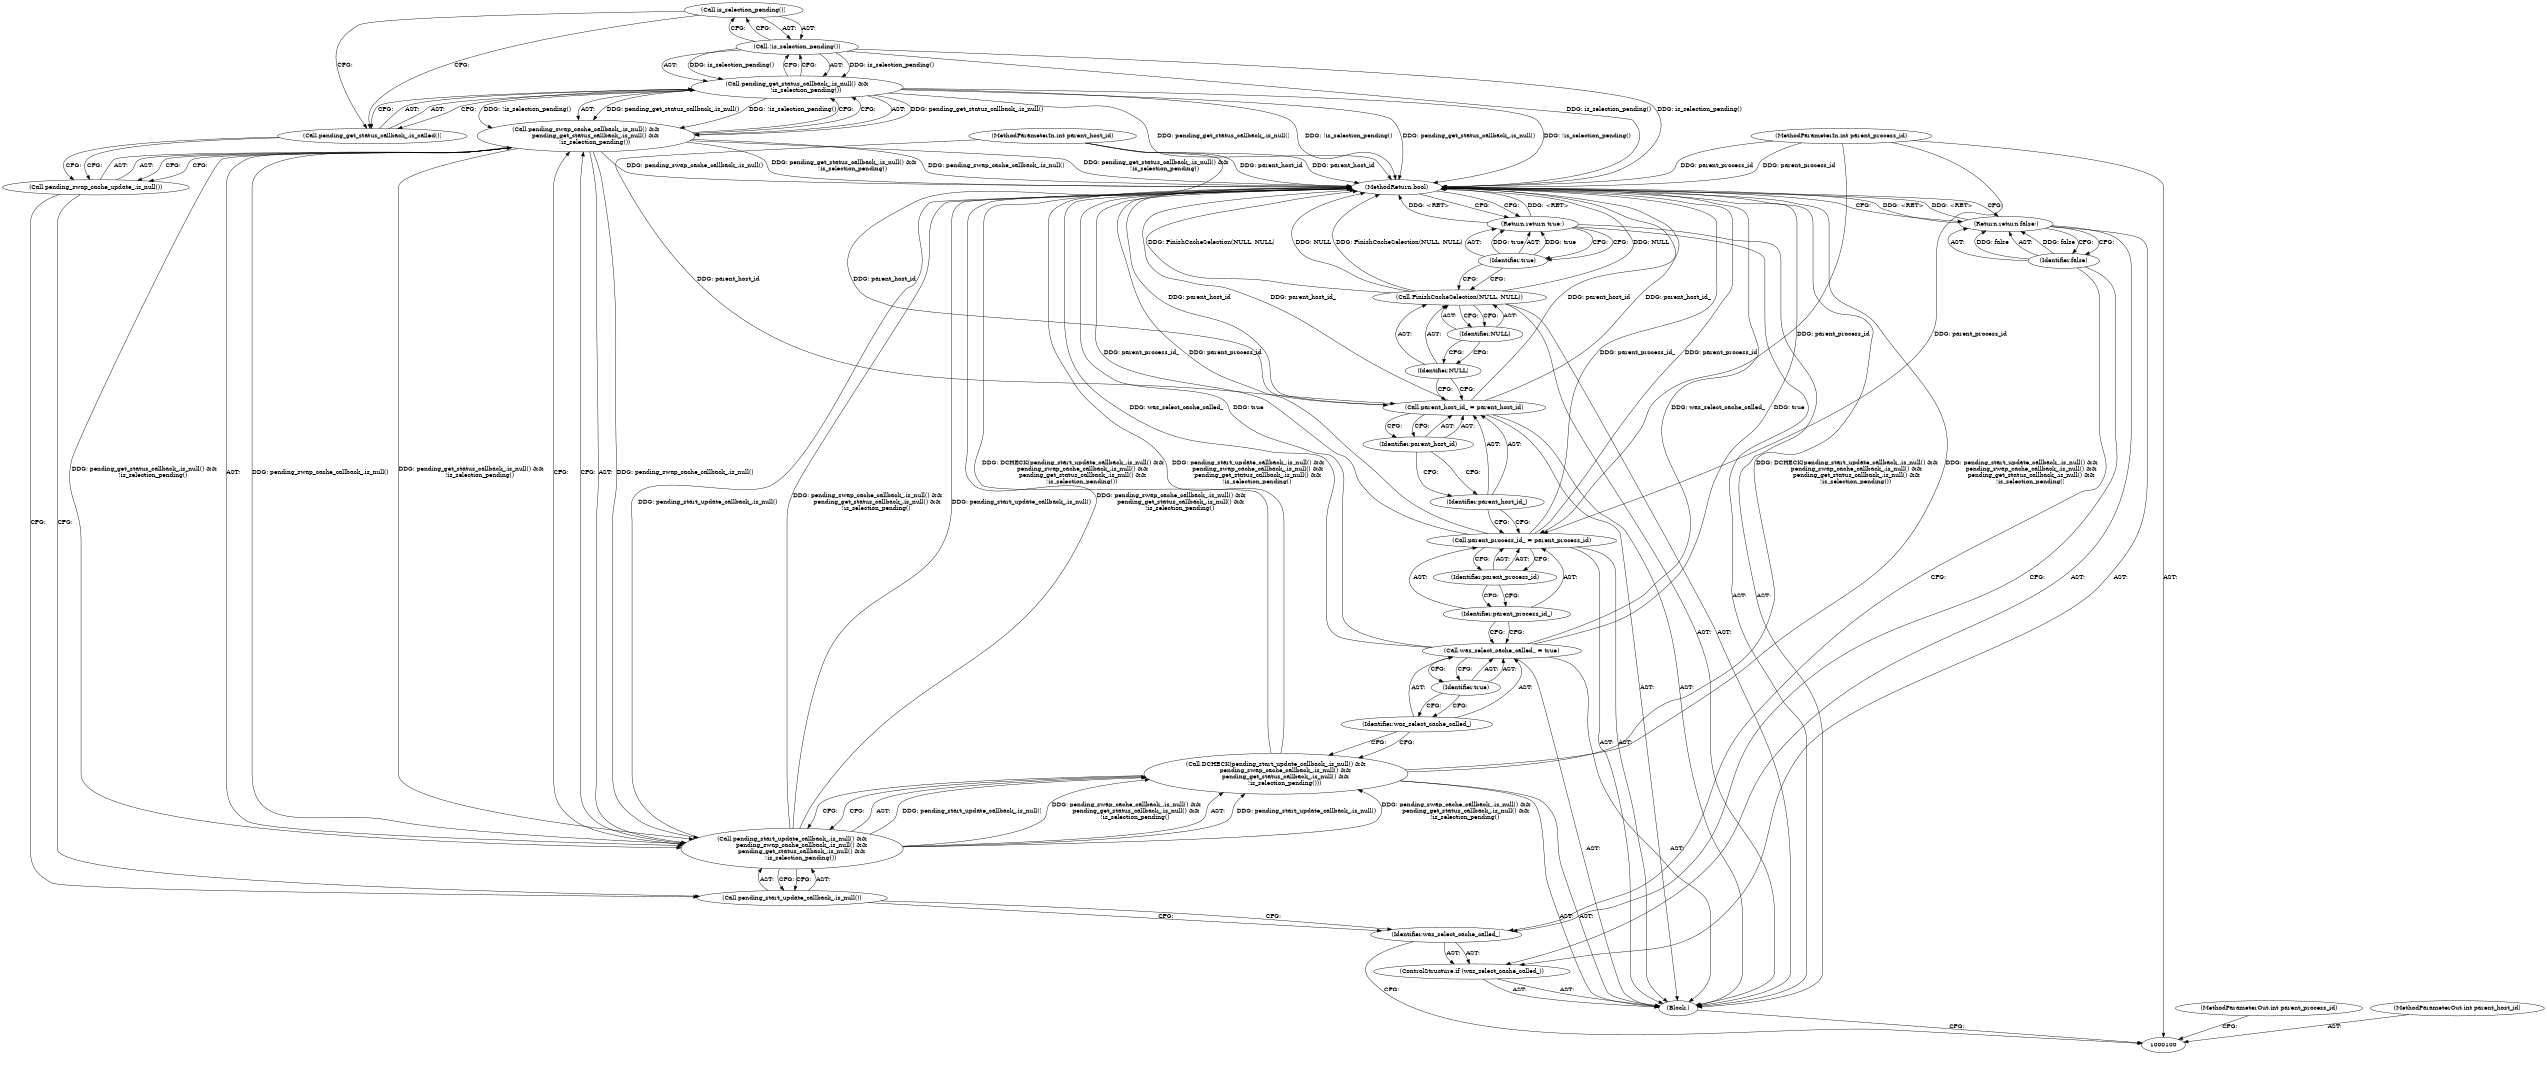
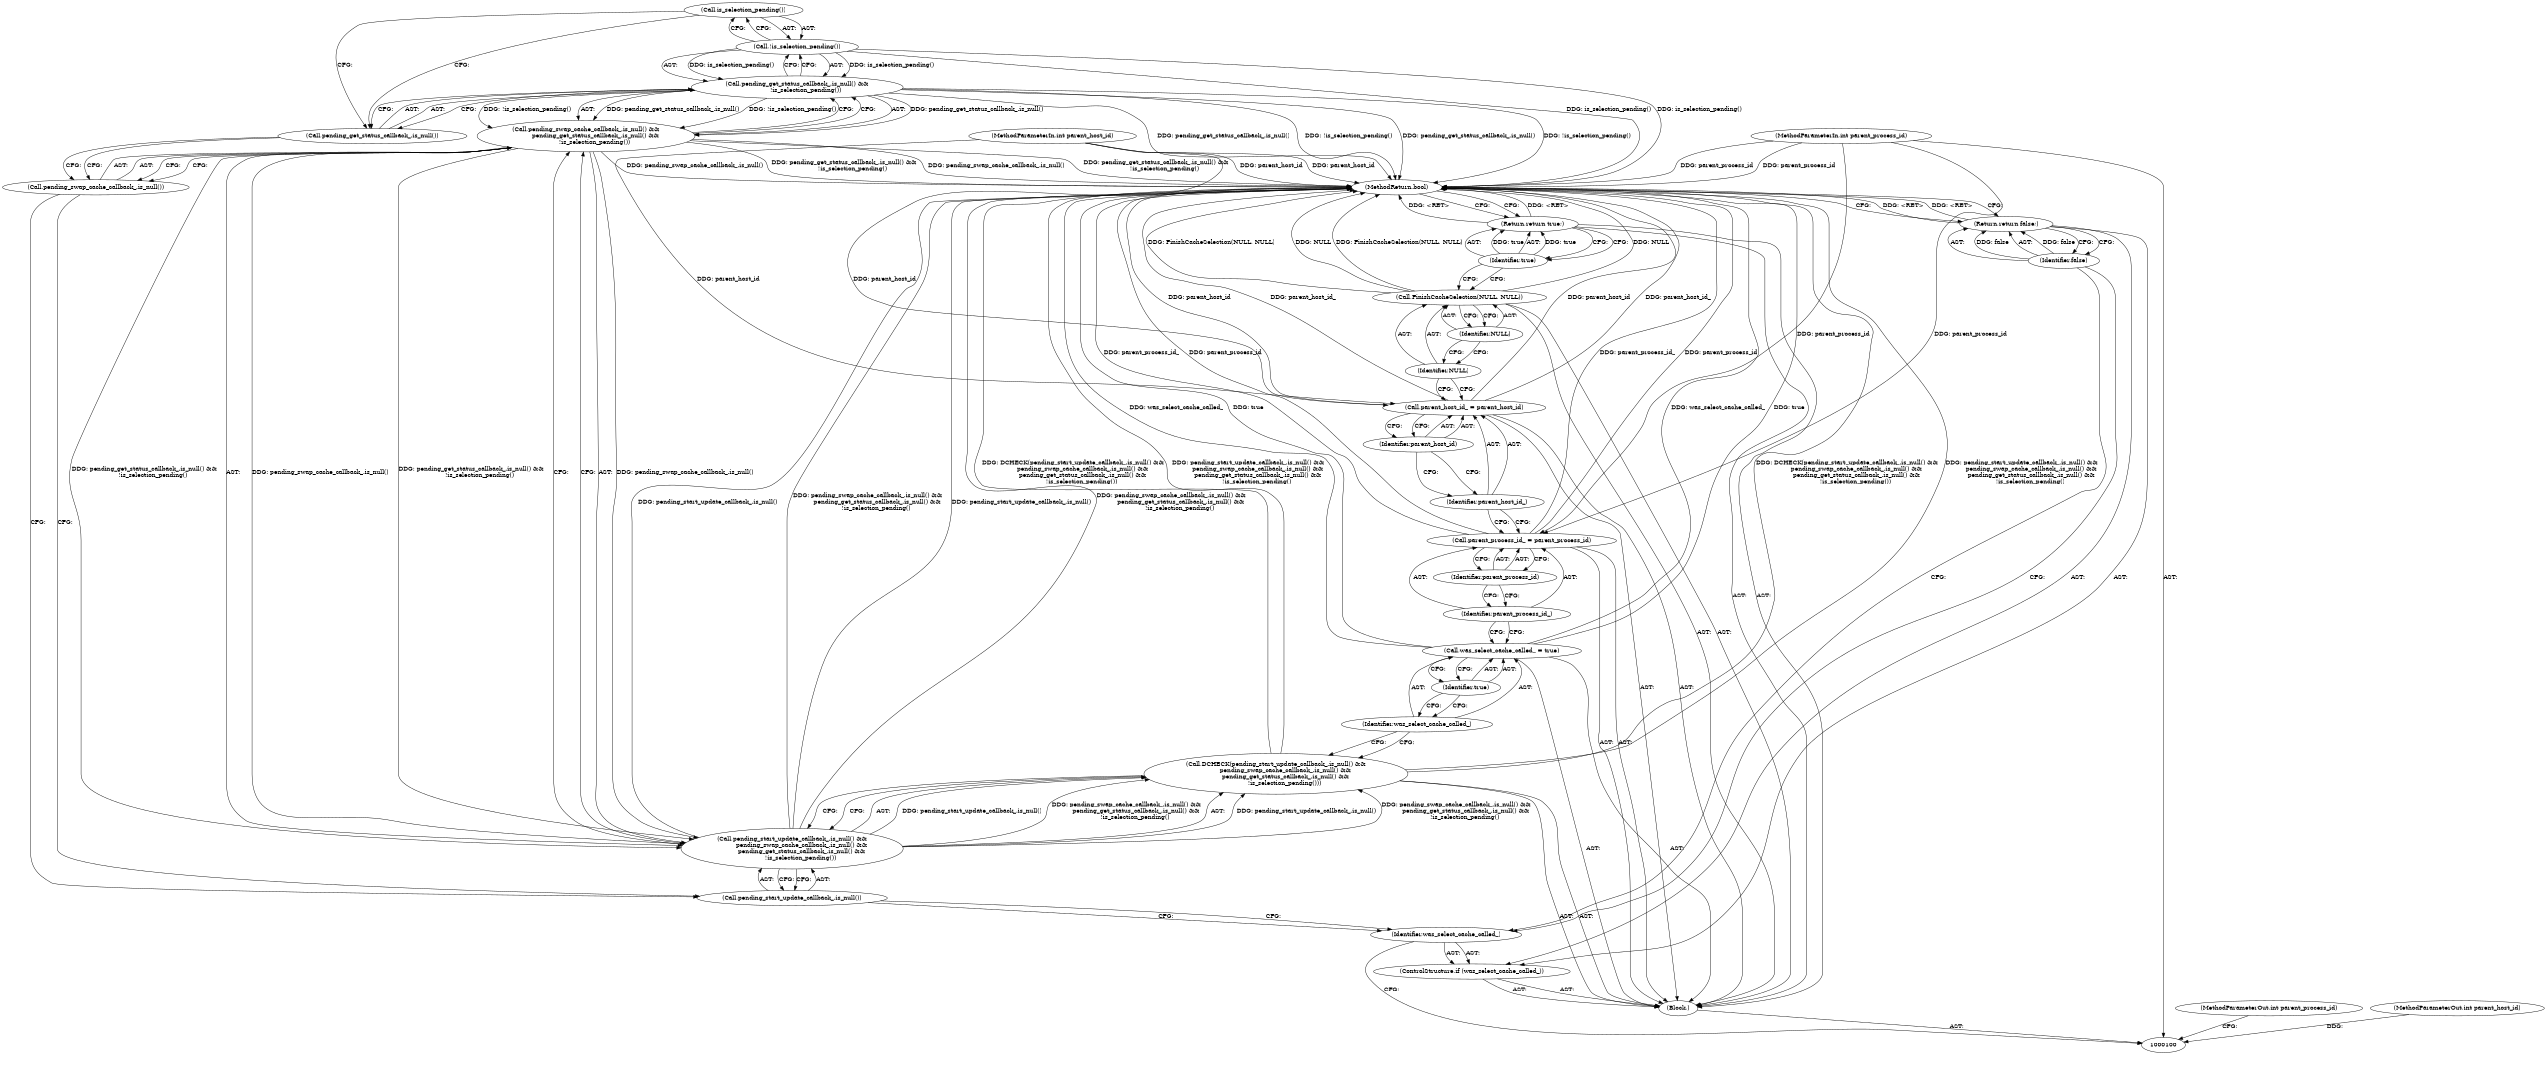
node "(Call,pending_get_status_callback_.is_called())": label "(Call,pending_get_status_callback_.is_called())" -> "(Call,pending_get_status_callback_.is_null())"
node "(Call,pending_swap_cache_update_.is_null())": label "(Call,pending_swap_cache_update_.is_null())" -> "(Call,pending_swap_cache_callback_.is_null())"
edge "(Block,)" -> "1000100": label "CFG: " -> "AST: "
edge "(MethodParameterOut,int parent_host_id)" -> "1000100": label "AST: " -> "DDG: "
